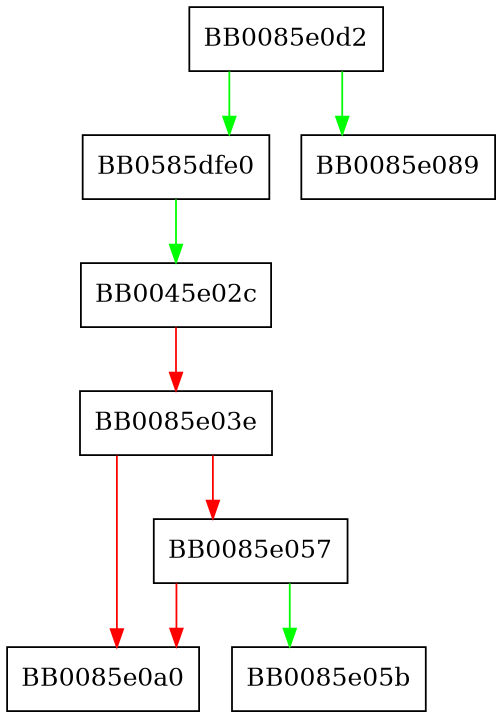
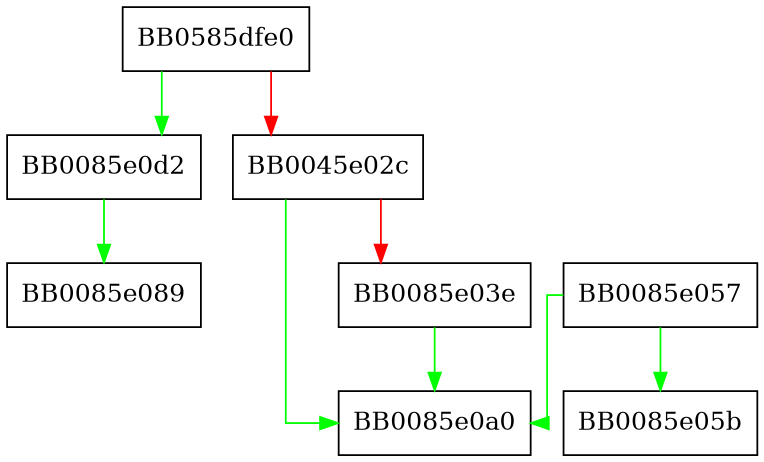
edge "BB0085e0d2" -> "BB0585dfe0": reversed
edge "BB0585dfe0" -> "BB0045e02c": color green -> red
edge "BB0045e02c" -> "BB0085e0a0": added
edge "BB0085e03e" -> "BB0085e057": removed
edge "BB0085e03e" -> "BB0085e0a0": color red -> green
edge "BB0085e057" -> "BB0085e0a0": color red -> green
